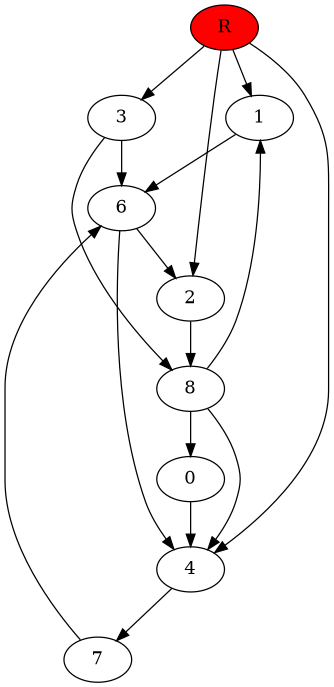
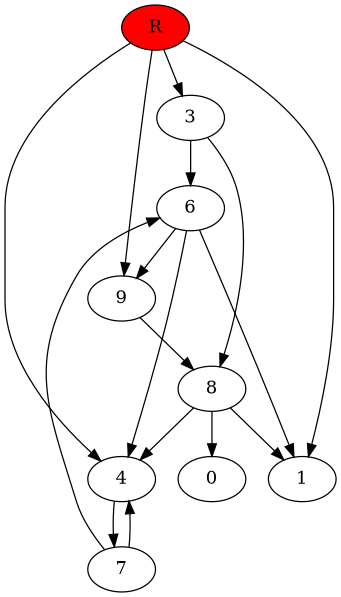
edge "1" -> "6": reversed
node "2": label "2" -> "9"
edge "0" -> "4": now "7" -> "4"
